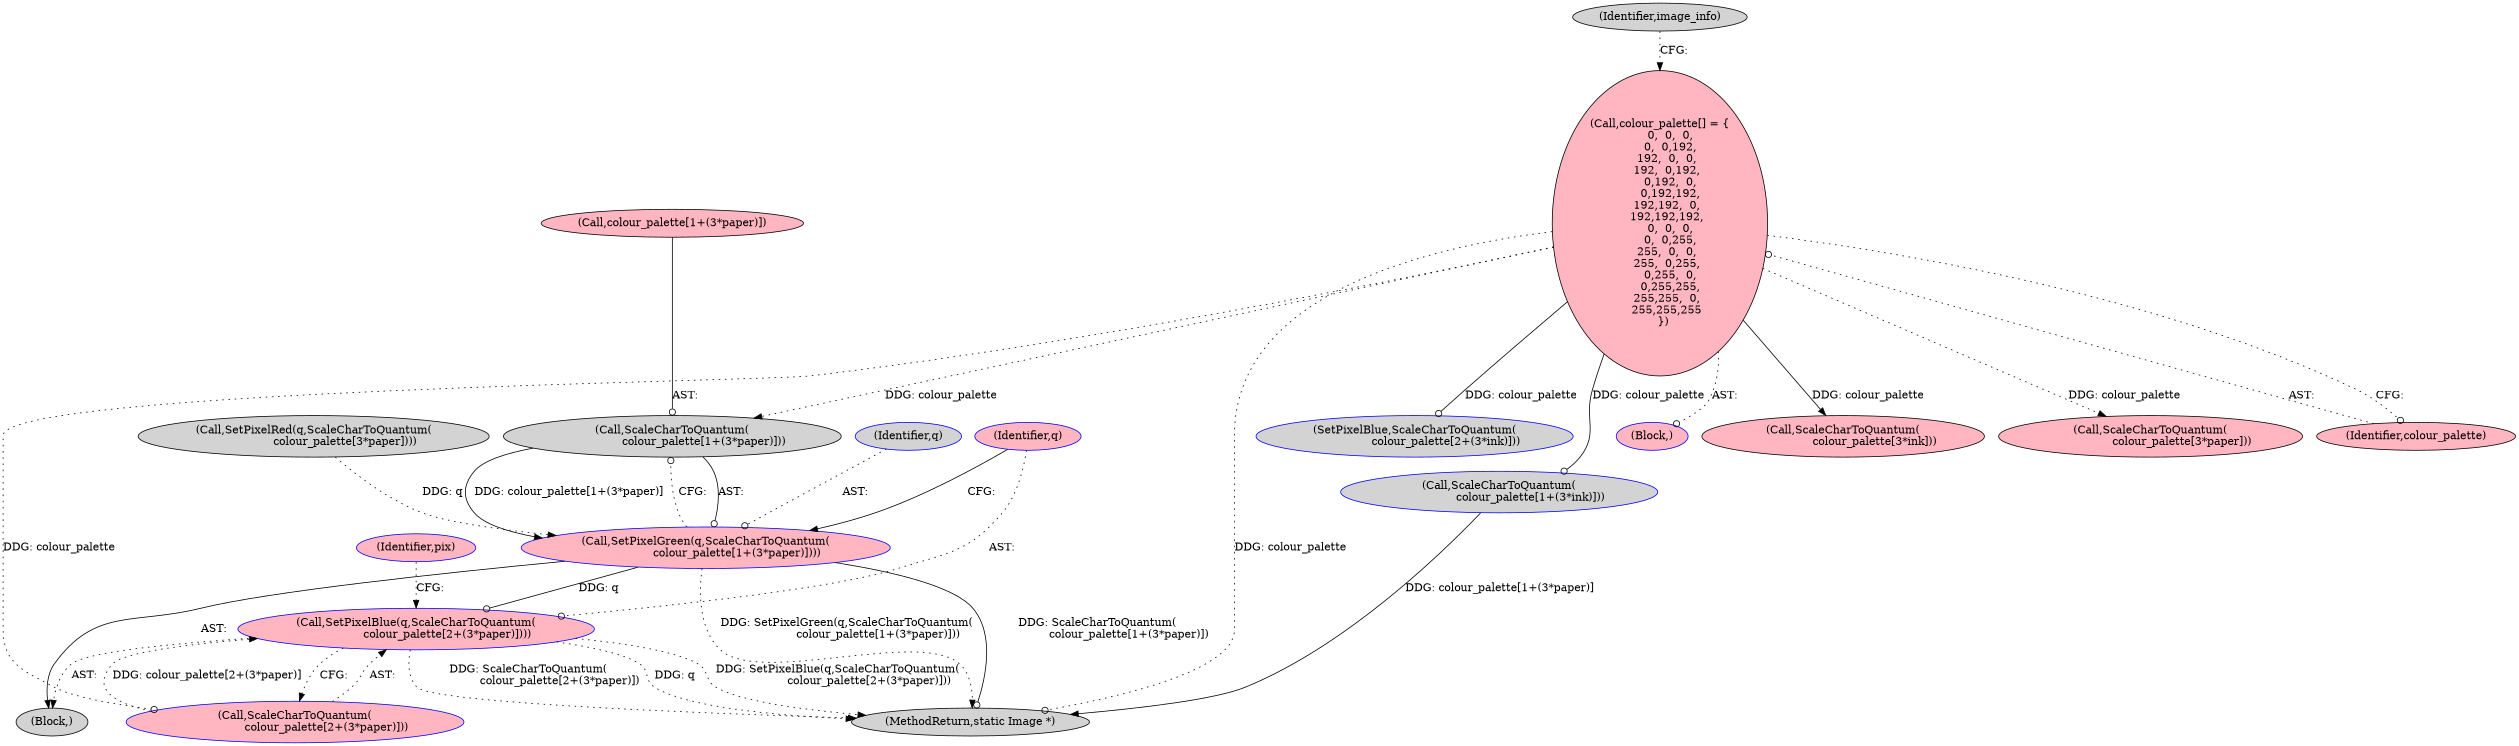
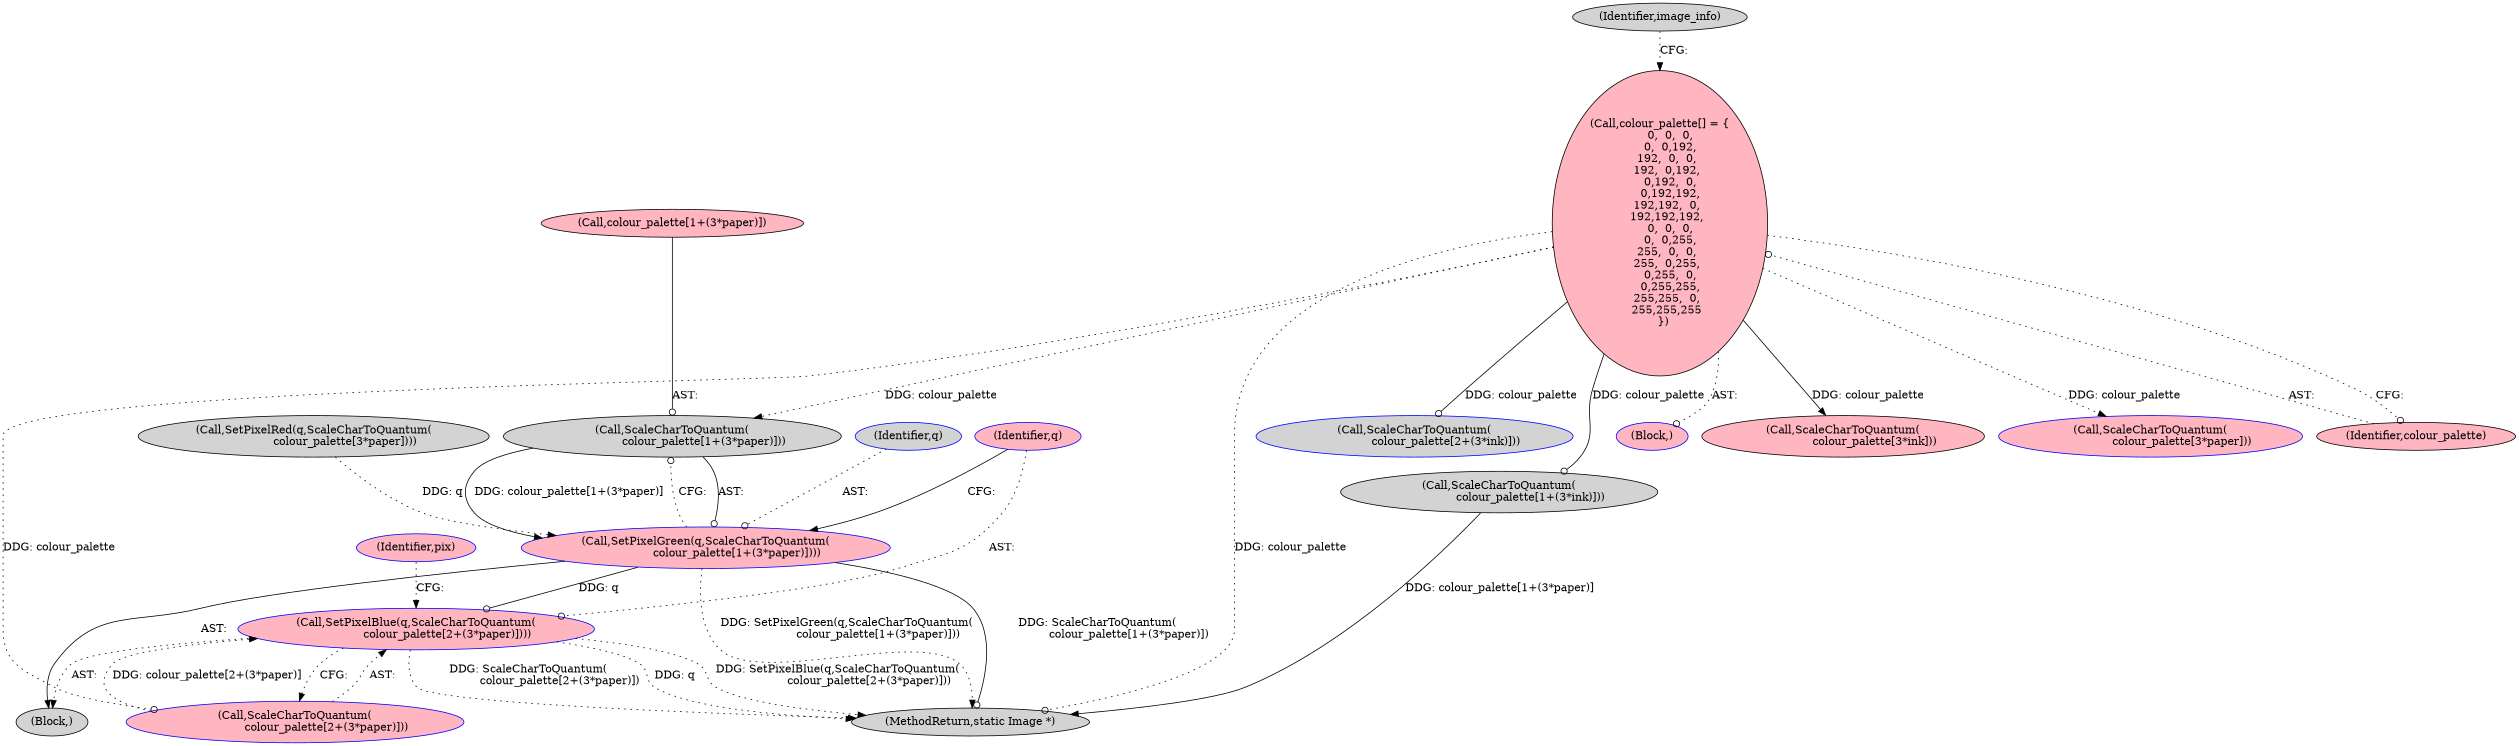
node "(SetPixelBlue,ScaleCharToQuantum( colour_palette[2+(3*ink)]))": label "(SetPixelBlue,ScaleCharToQuantum( colour_palette[2+(3*ink)]))" -> "(Call,ScaleCharToQuantum( colour_palette[2+(3*ink)]))"
node "(Call,ScaleCharToQuantum( colour_palette[3*paper]))": color black -> blue
node "(Call,ScaleCharToQuantum( colour_palette[1+(3*ink)]))": color blue -> black
